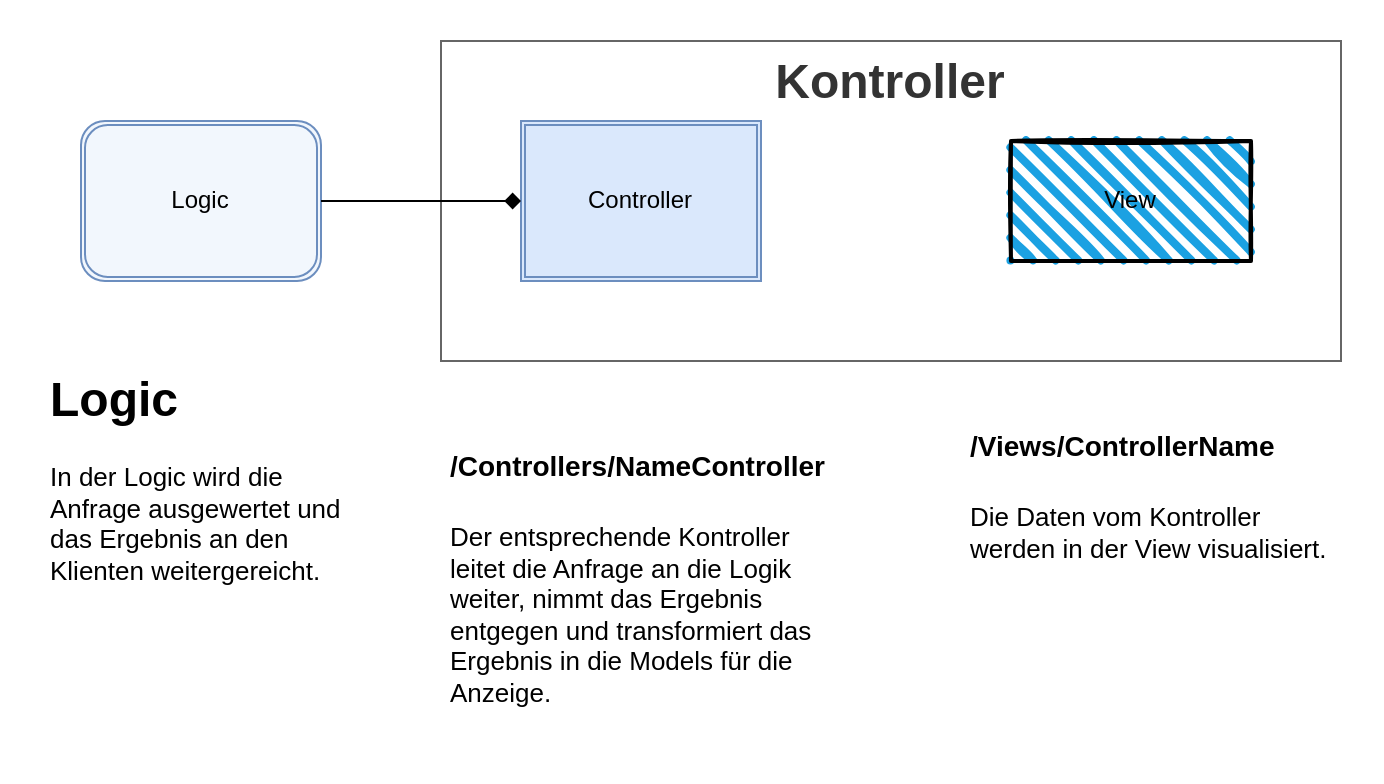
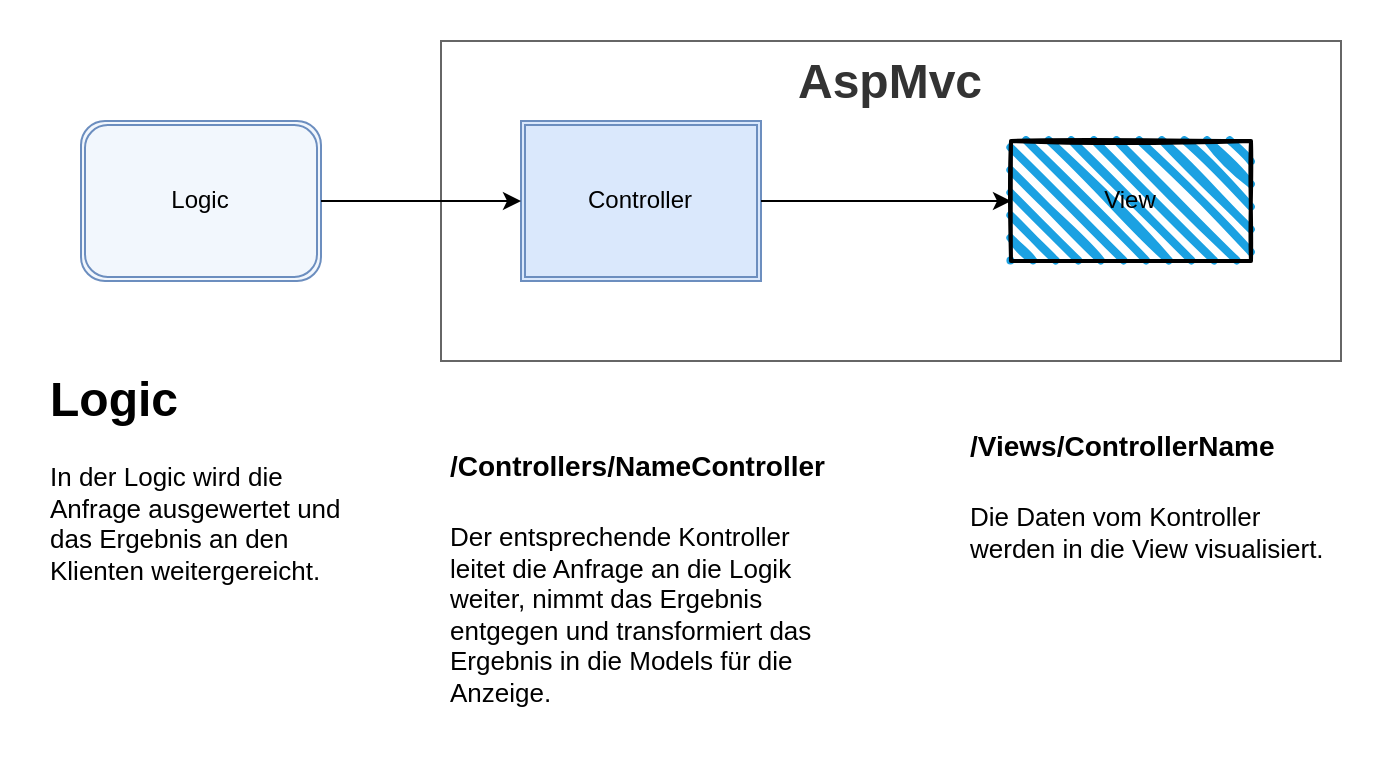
node "Kontroller": label "Kontroller" -> "AspMvc"
edge "Logic" -> "Controller": arrowhead diamond -> classic
edge "Controller" -> "View": added
node "/Views/ControllerName Die Daten vom Kontroller werden in der View visualisiert.": label "/Views/ControllerName Die Daten vom Kontroller werden in der View visualisiert." -> "/Views/ControllerName Die Daten vom Kontroller werden in die View visualisiert."
